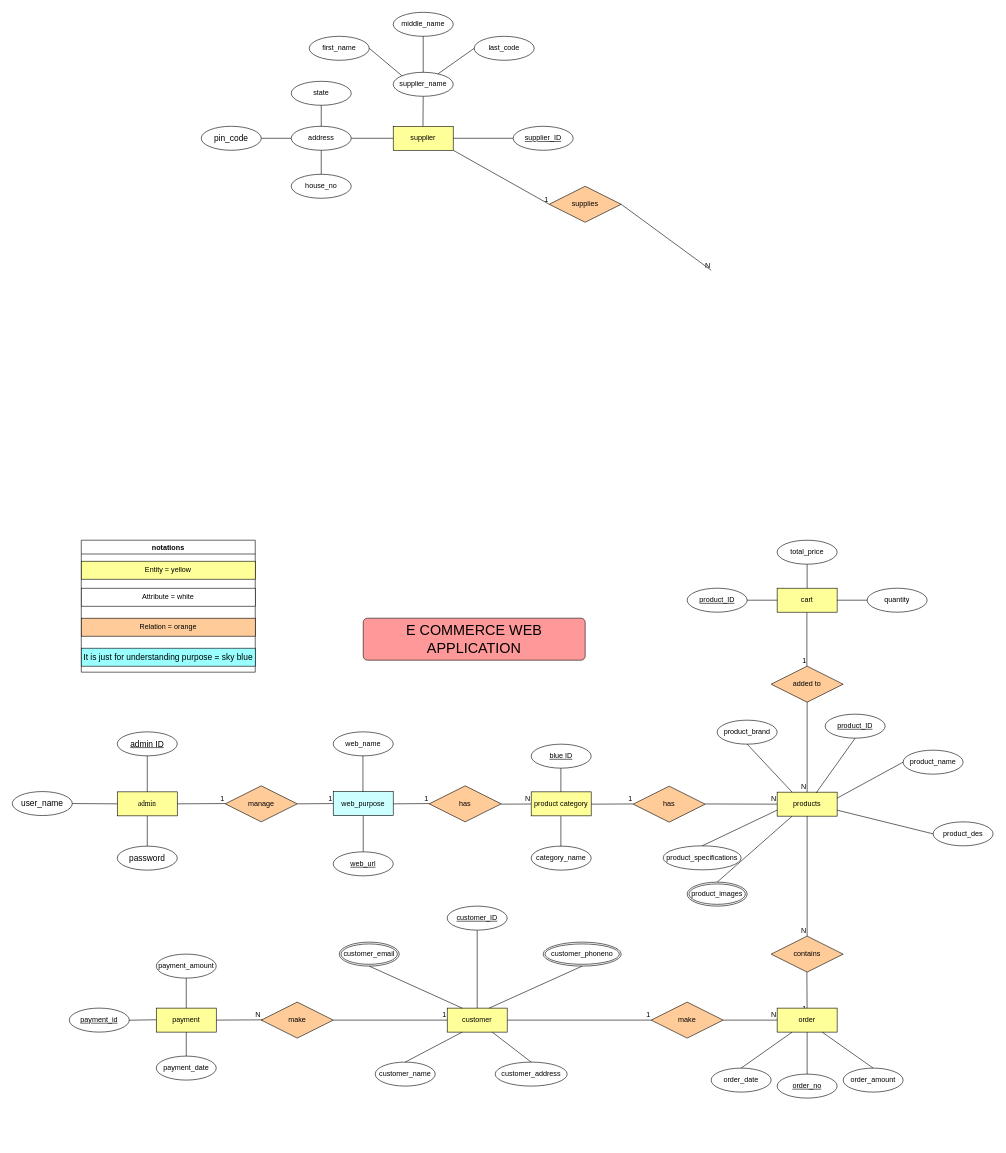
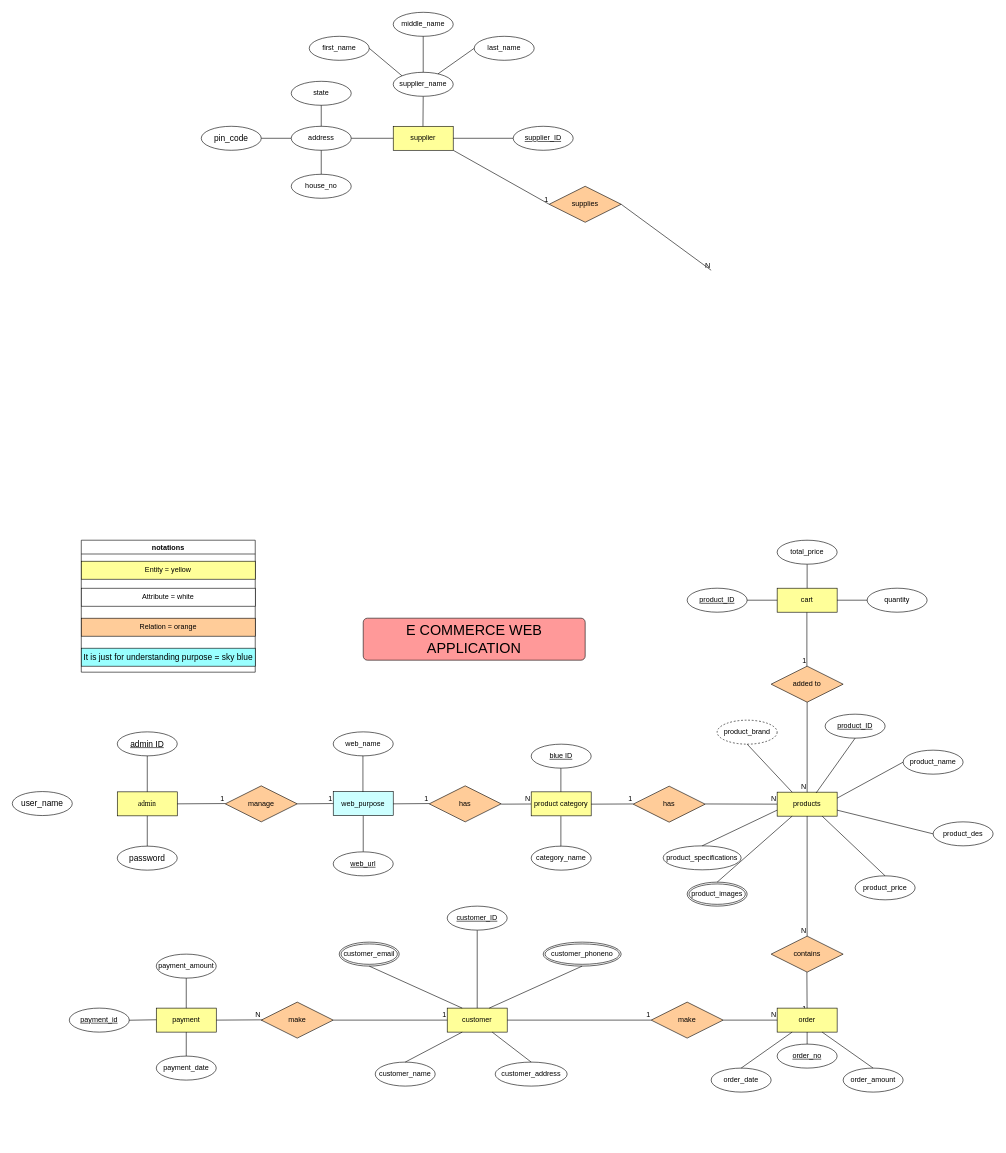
node "last_code": label "last_code" -> "last_name"
node "product_brand": style solid -> dashed
edge "user_name" -- "admin": removed
edge "products" -- "product_price": added
node "product_price": added
node "order_no": moved (807, 1086) -> (807, 1056)
